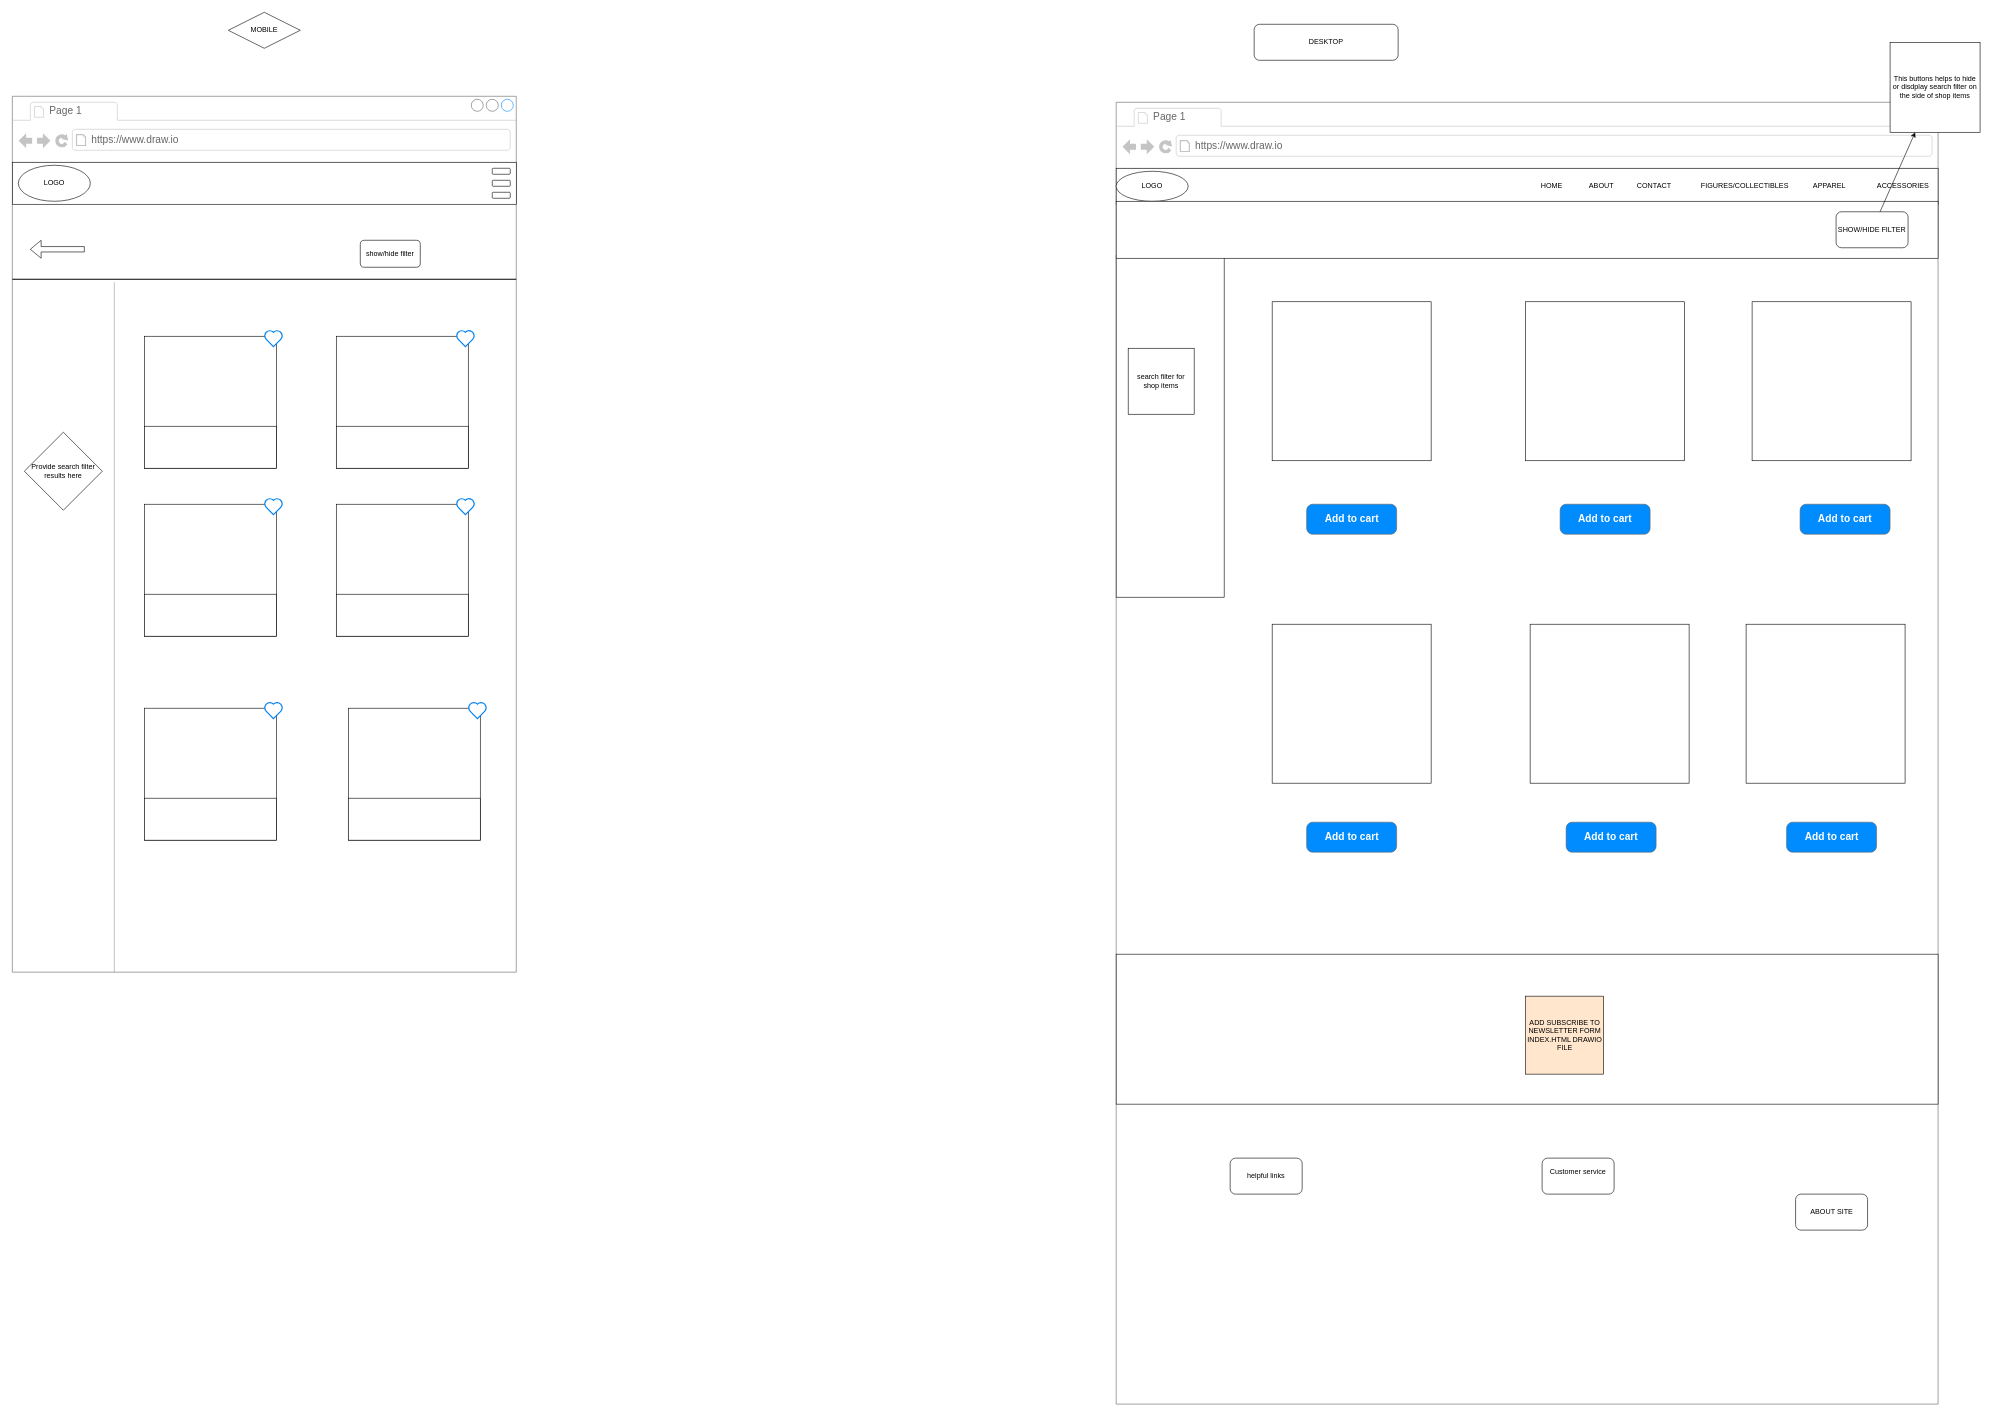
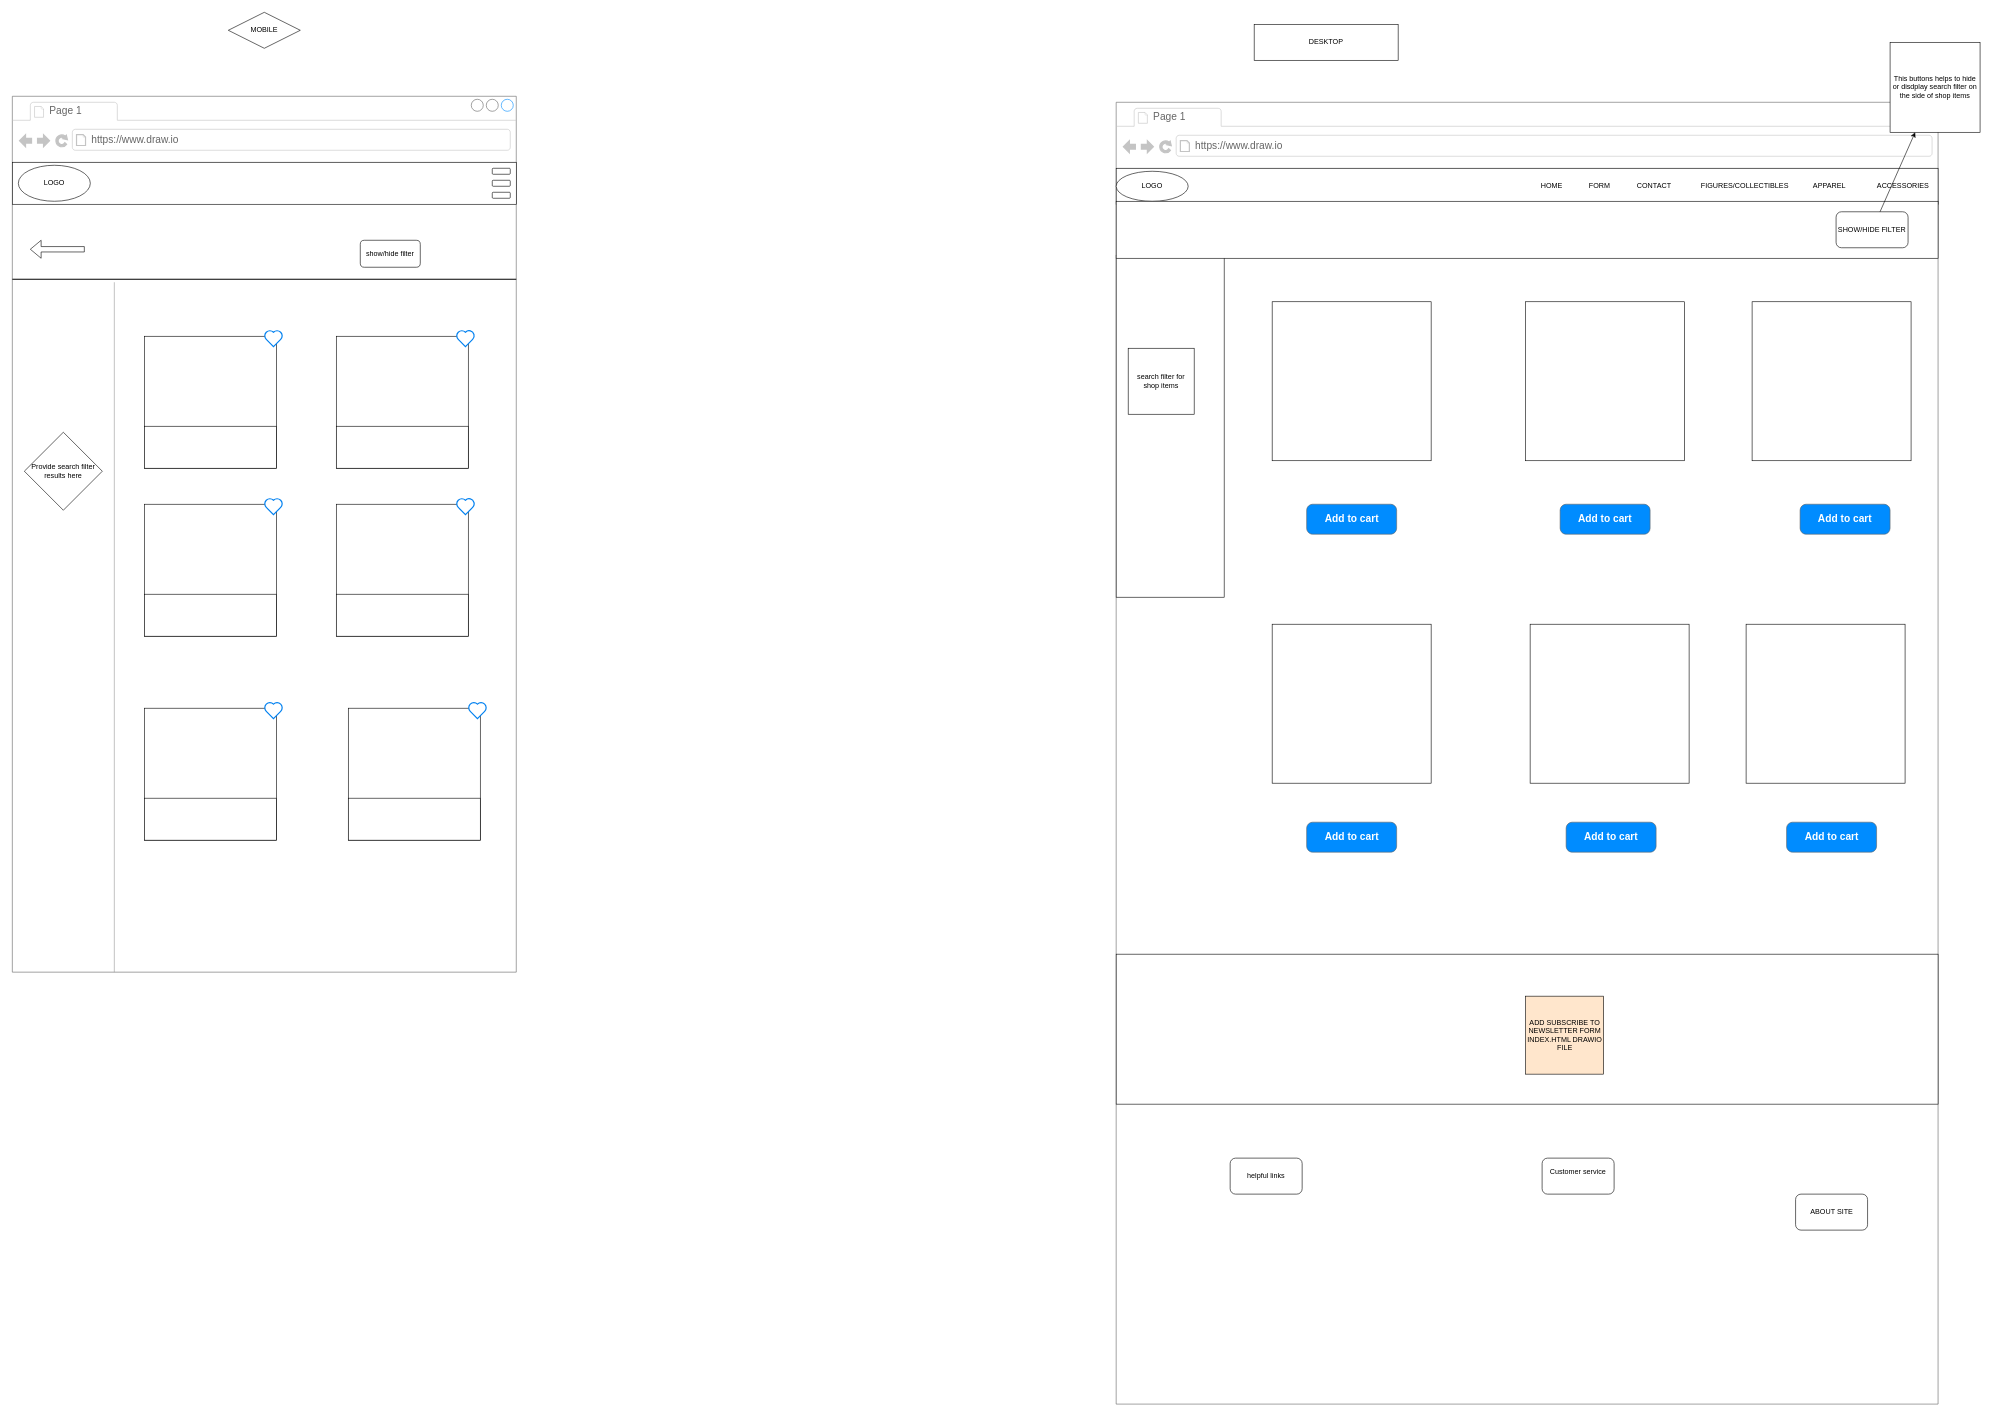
node "DESKTOP": shape rounded rectangle -> rectangle
node "HOME ABOUT CONTACT FIGURES/COLLECTIBLES APPAREL ACCESSORIES": label "HOME ABOUT CONTACT FIGURES/COLLECTIBLES APPAREL ACCESSORIES" -> "HOME FORM CONTACT FIGURES/COLLECTIBLES APPAREL ACCESSORIES"
